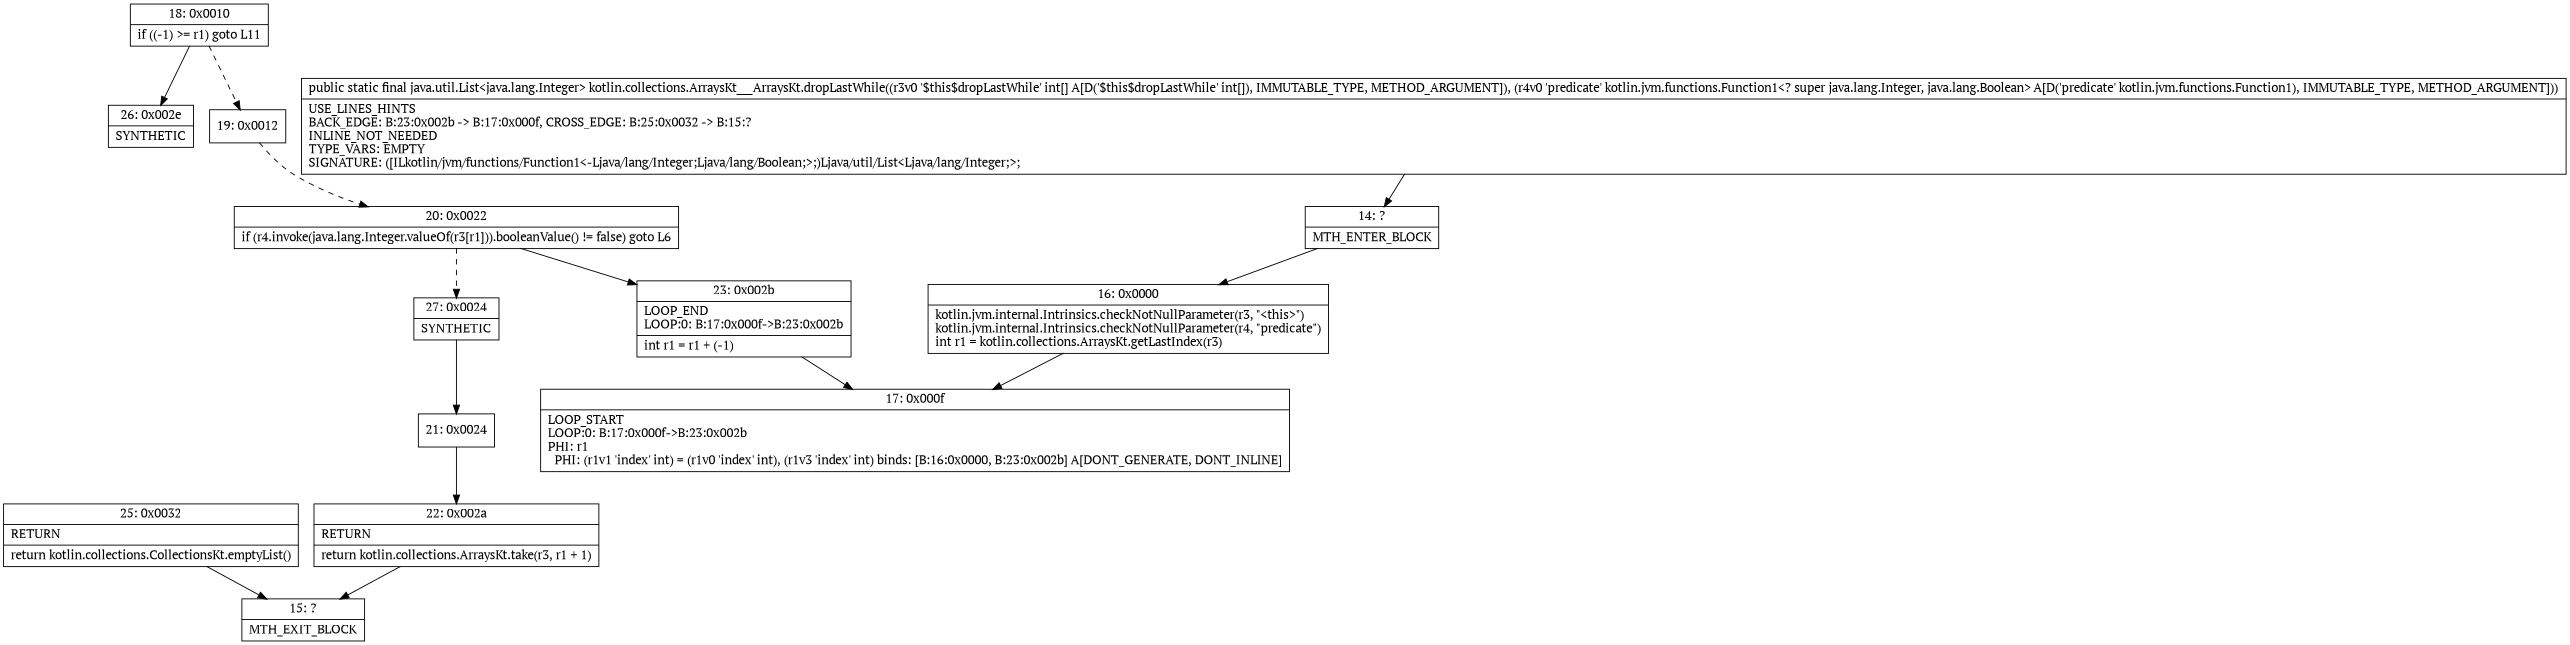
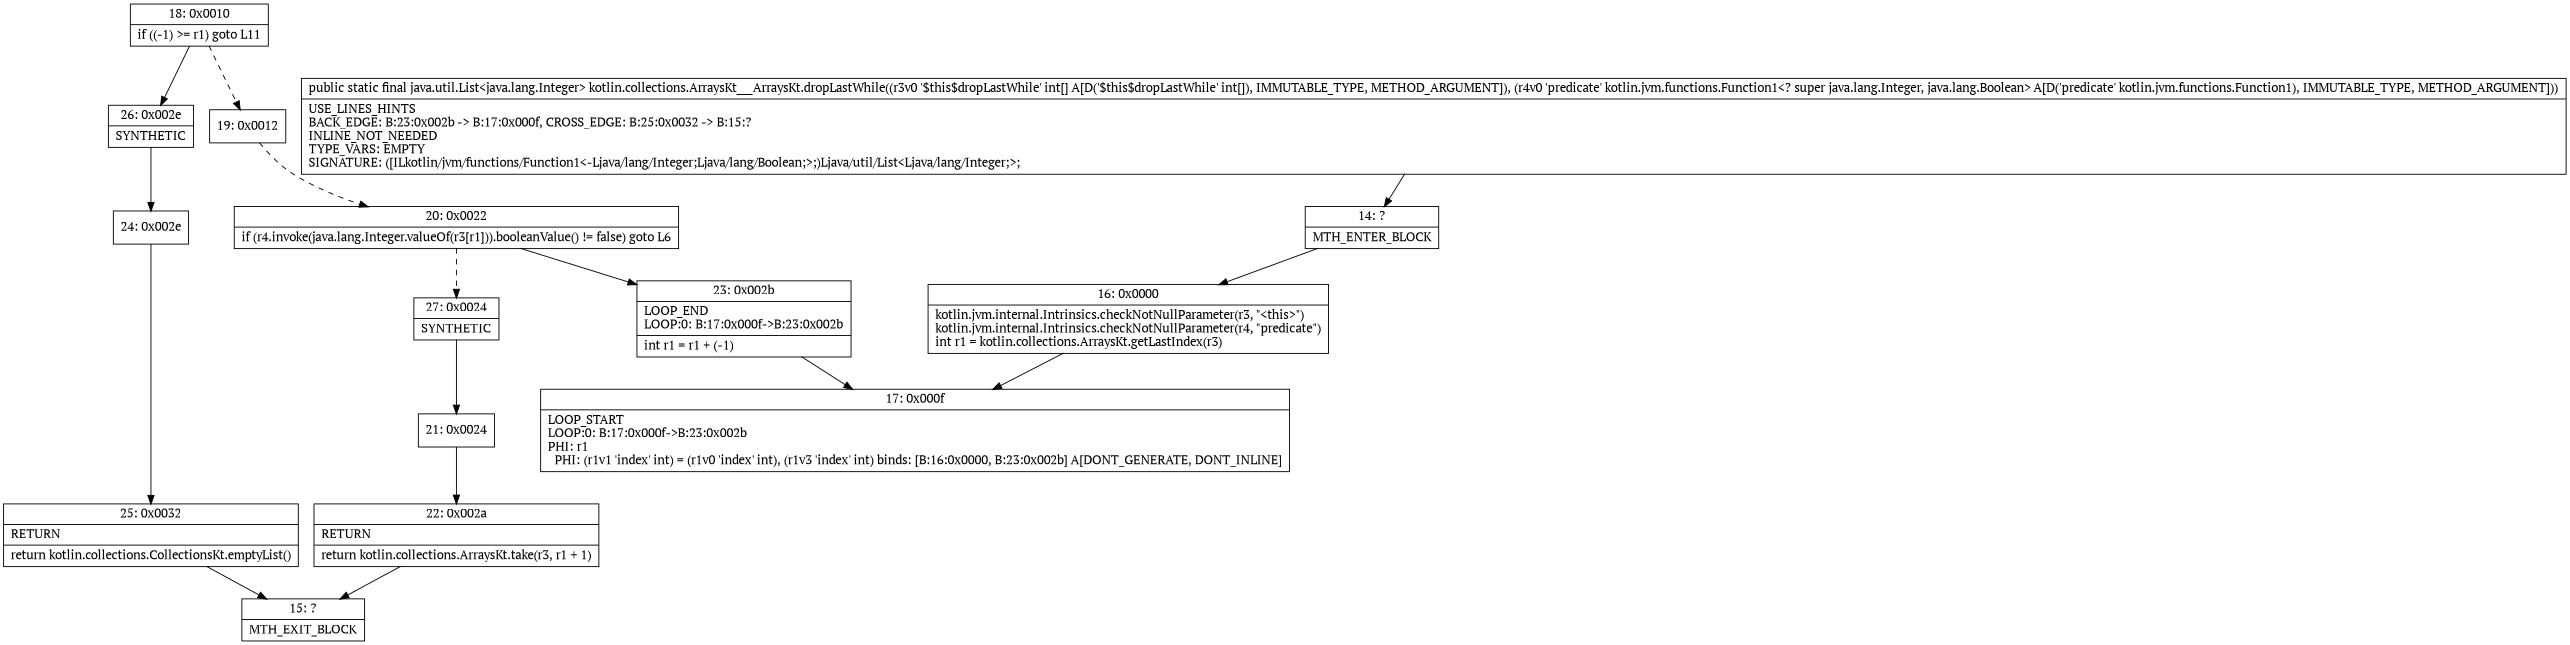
node "24: 0x002e": added
